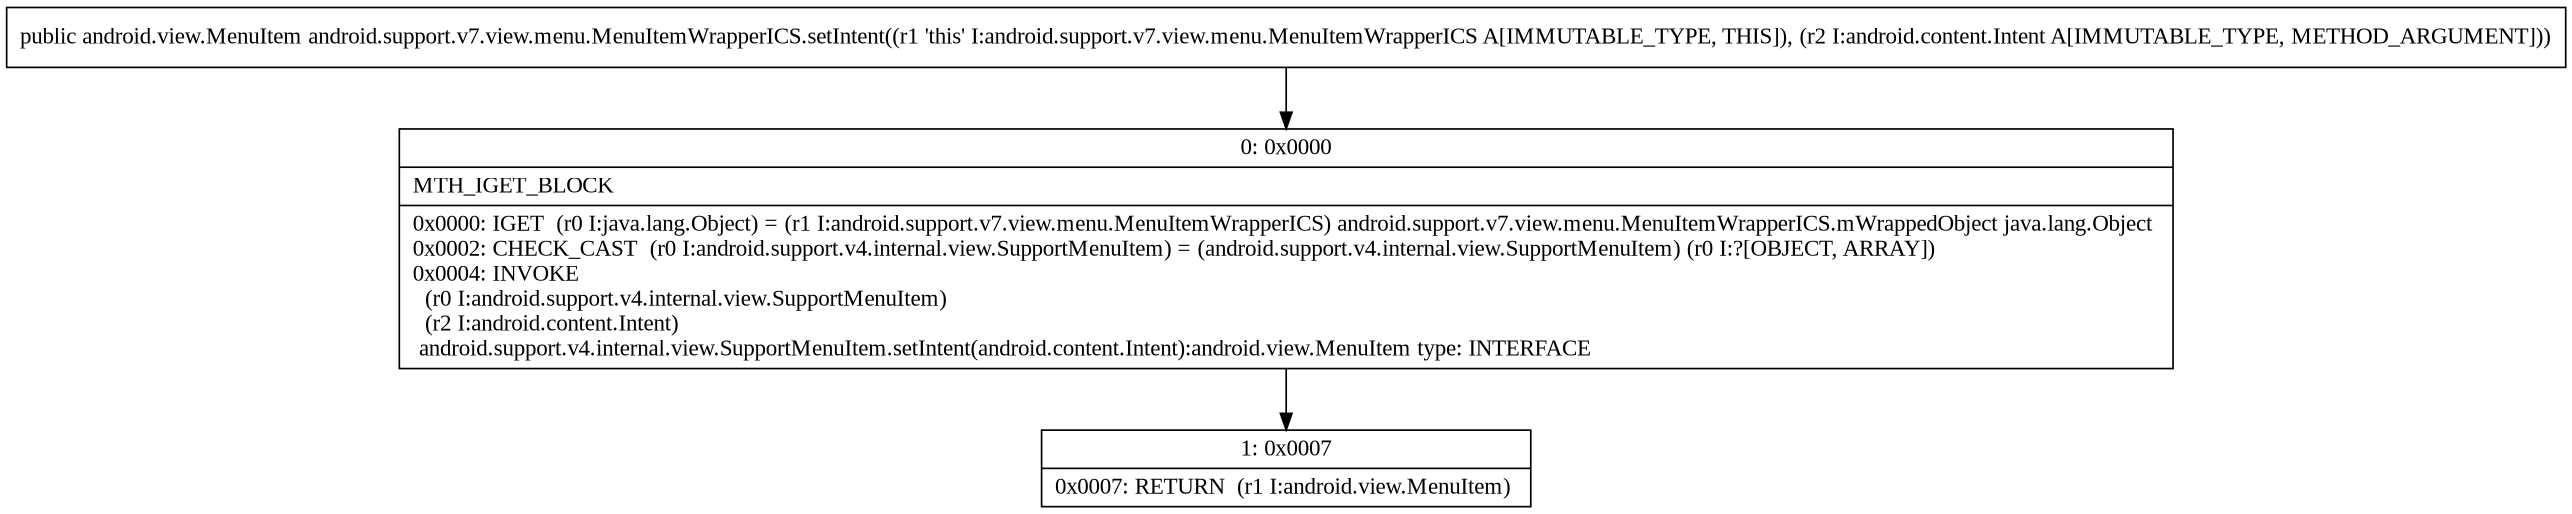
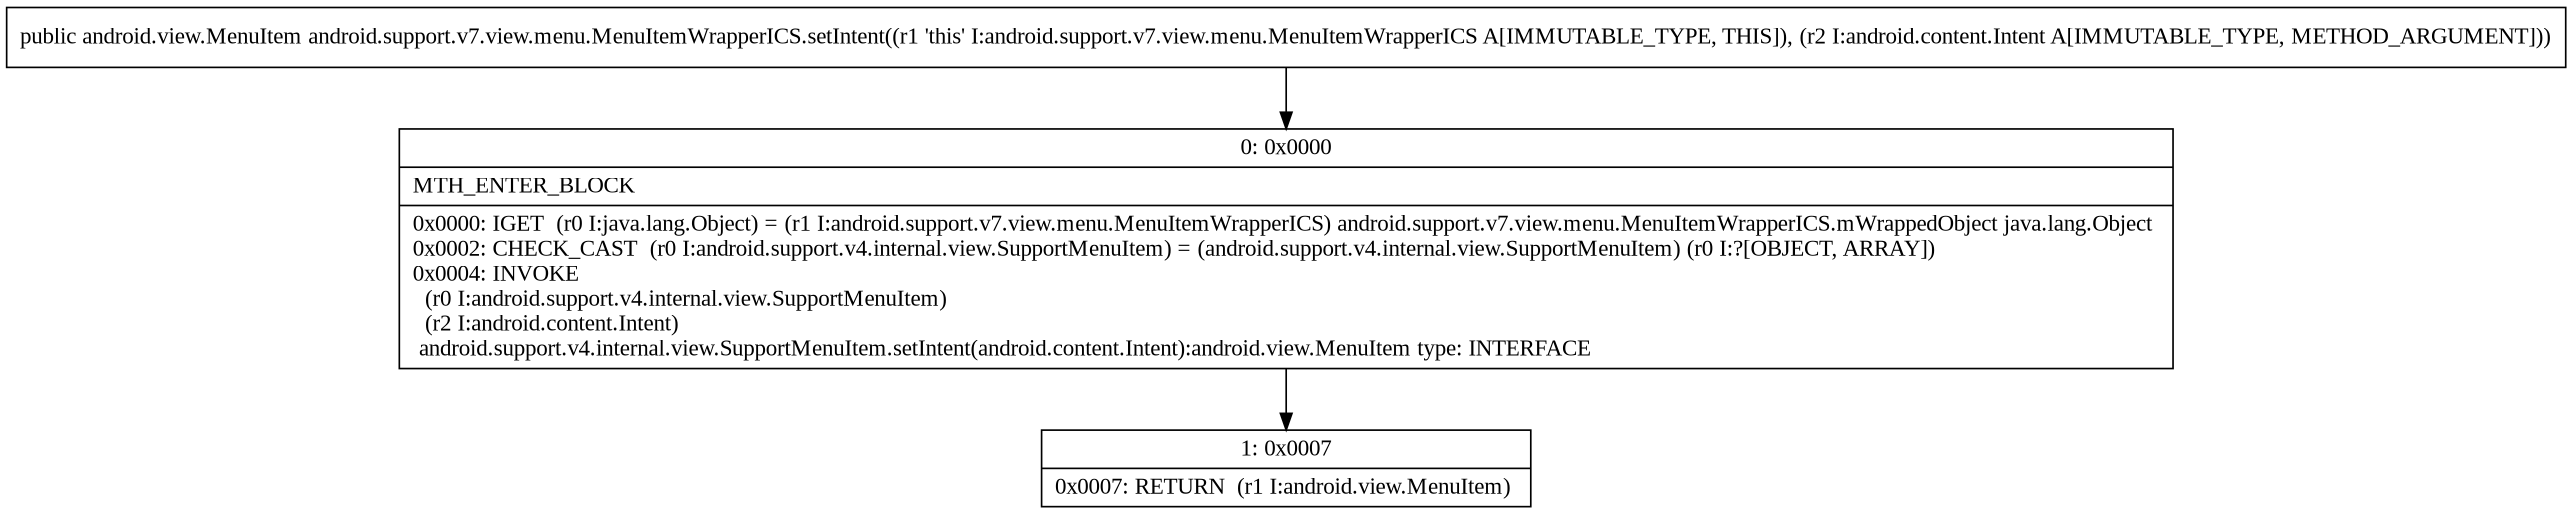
node "0: 0x0000": text "MTH_IGET_BLOCK" -> "MTH_ENTER_BLOCK"
